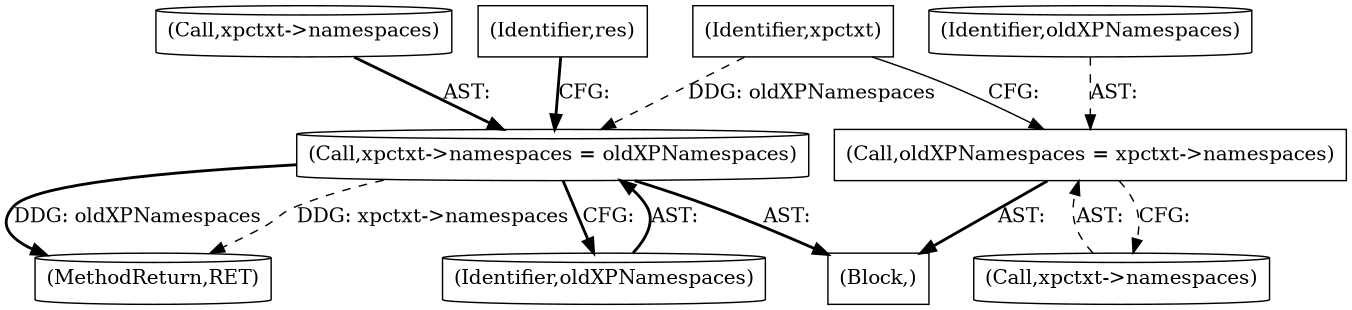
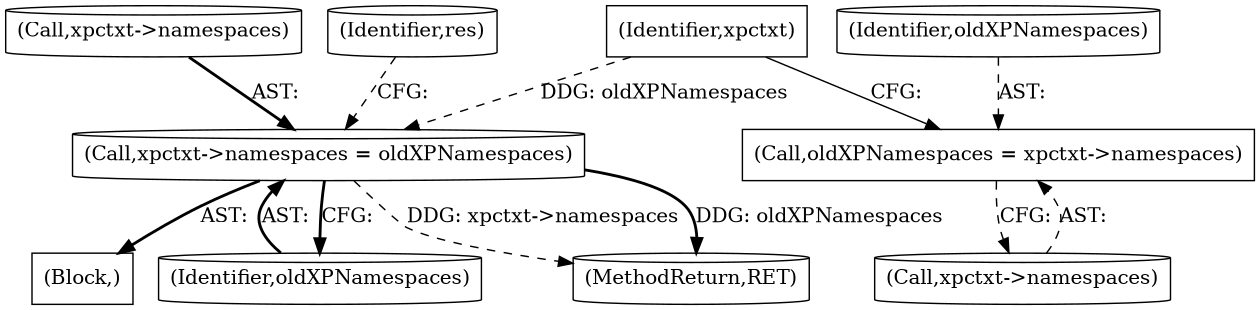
node "(Identifier,res)": shape box -> cylinder
edge "(Identifier,res)" -> "(Call,xpctxt->namespaces = oldXPNamespaces)": style bold -> dashed
edge "(Call,oldXPNamespaces = xpctxt->namespaces)" -> "(Block,)": removed, label "AST:"
